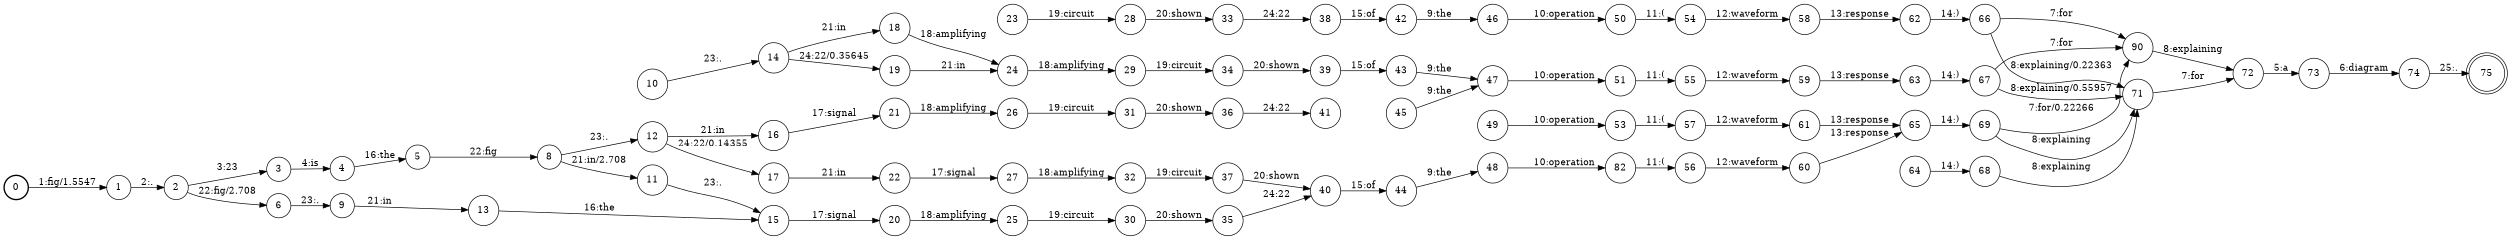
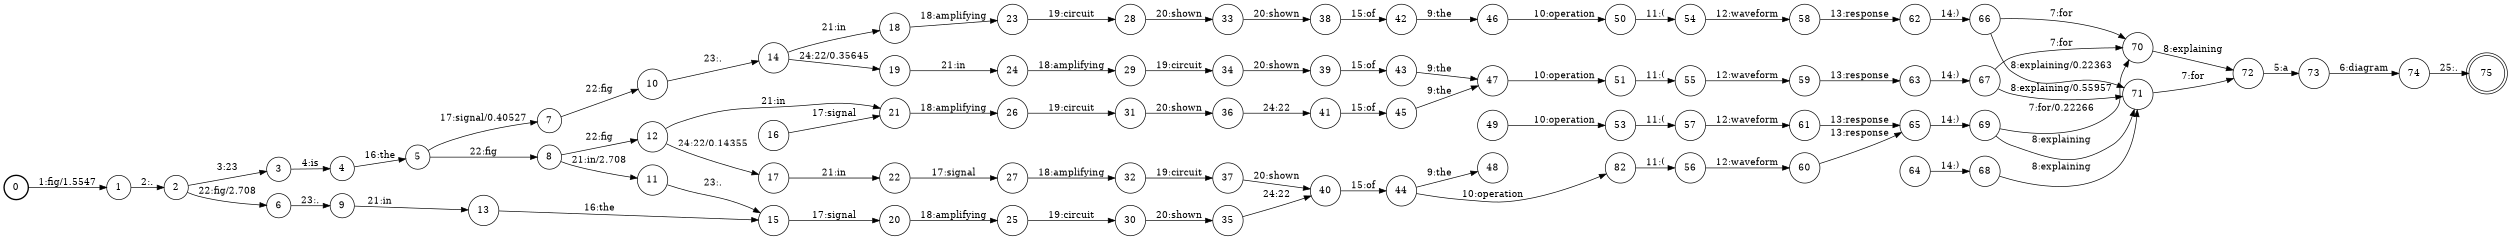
edge "33" -> "38": label "24:22" -> "20:shown"
node "90": label "90" -> "70"
edge "18" -> "24": now "18" -> "23"
edge "41" -> "45": added, label "15:of"
node "7": added
edge "12" -> "16": now "12" -> "21"
edge "8" -> "12": label "23:." -> "22:fig"
edge "48" -> "82": now "44" -> "82"
